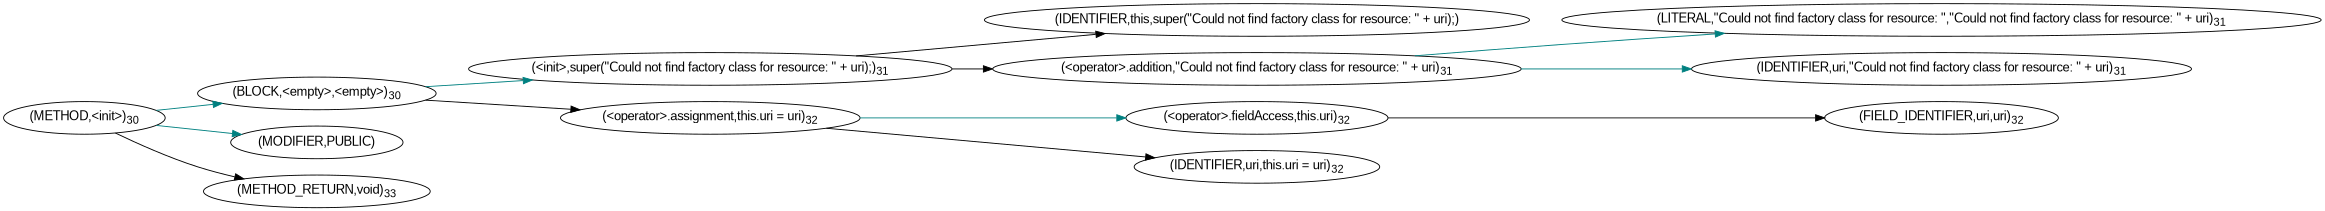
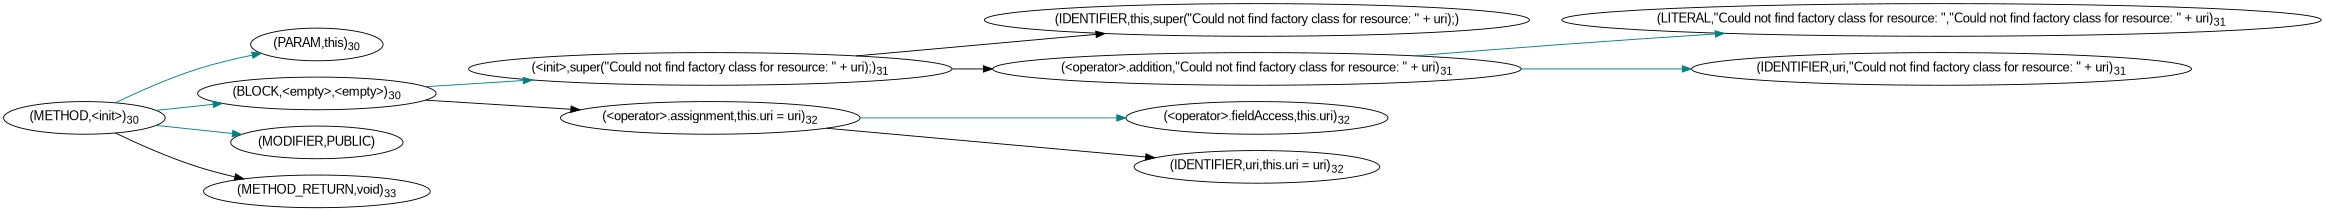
node "(PARAM,this)": added
node "(FIELD_IDENTIFIER,uri,uri)": removed
